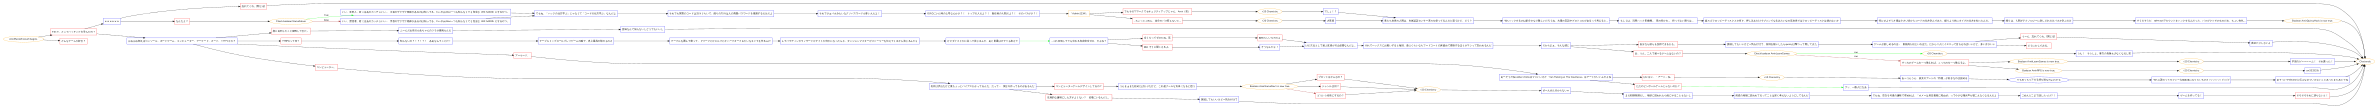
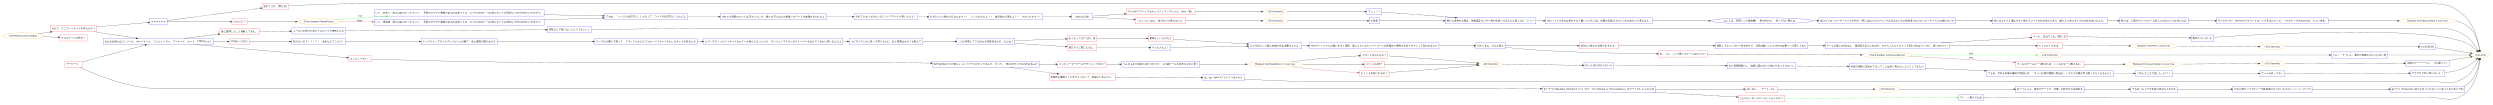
node "「Admin1234!」": color orange -> blue
node "もしくは、汎用ハック変換機…　系の何かを…　持ってない限りは…": shape box -> ellipse
edge "けどダイスとかに従って演じるんだ、あと普通はオヤツも加えて" -> "…これ説明してても伝わる内容完全ゼロ、だよね？": color green -> black
edge "おおおお例えばコンソール、ボードゲーム、コンピューター、アーケード、カード、TTRPGとか？" -> "アーケード。": reversed
edge "そっちのゲームを一つ教えれば、こっちのを一つ教えるよ。" -> "Boolean AmirRPG is now true.": now "どうにかしてみる。" -> "Boolean AmirRPG is now true."
node "でもめっちゃアガる持ち味なのよわかる": shape ellipse -> box
node "そろそろそれに戻らないと！": color red -> blue
node "挑戦してもいいけどー気を付けて": label "挑戦してもいいけどー気を付けて" -> "はいはいquincyアドバイスありがと"
